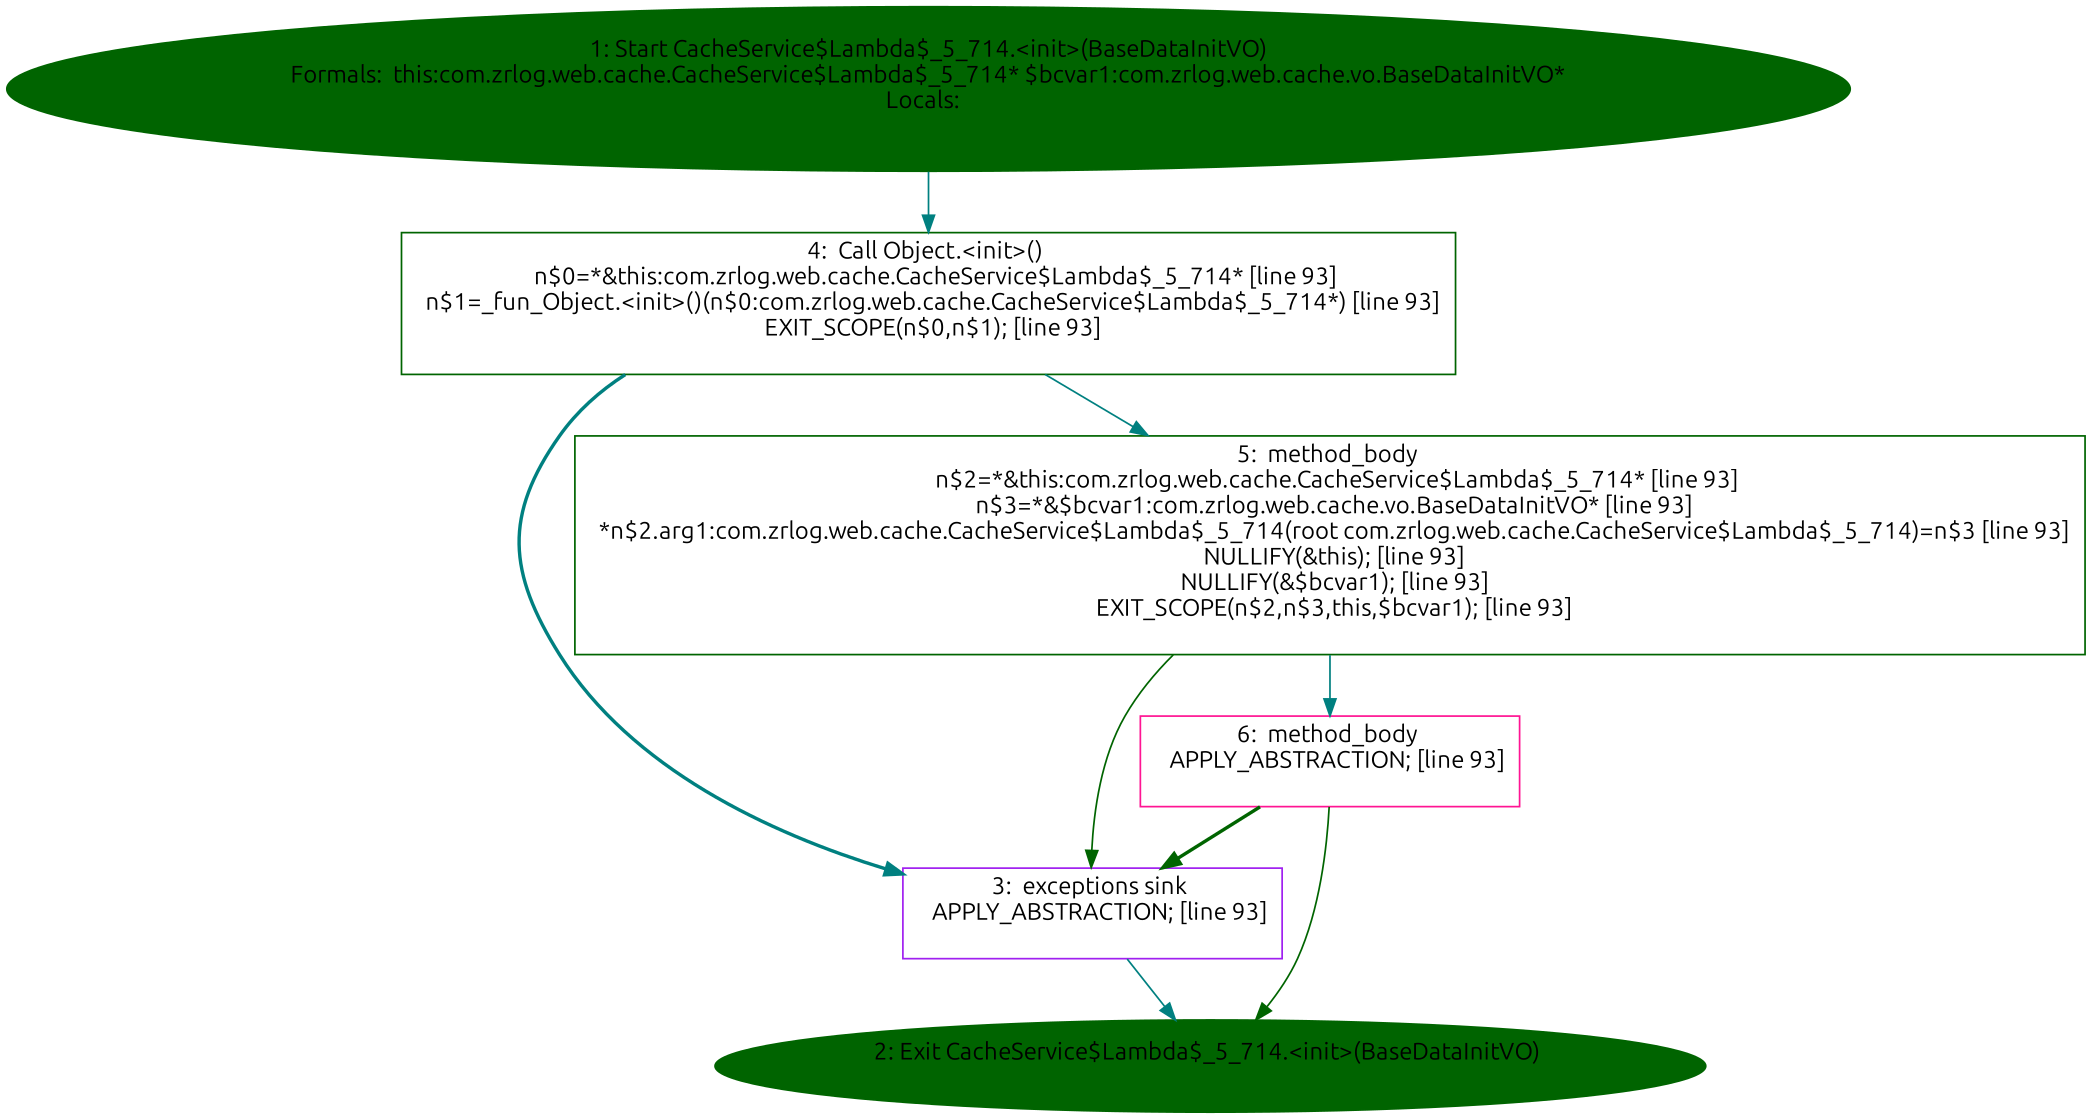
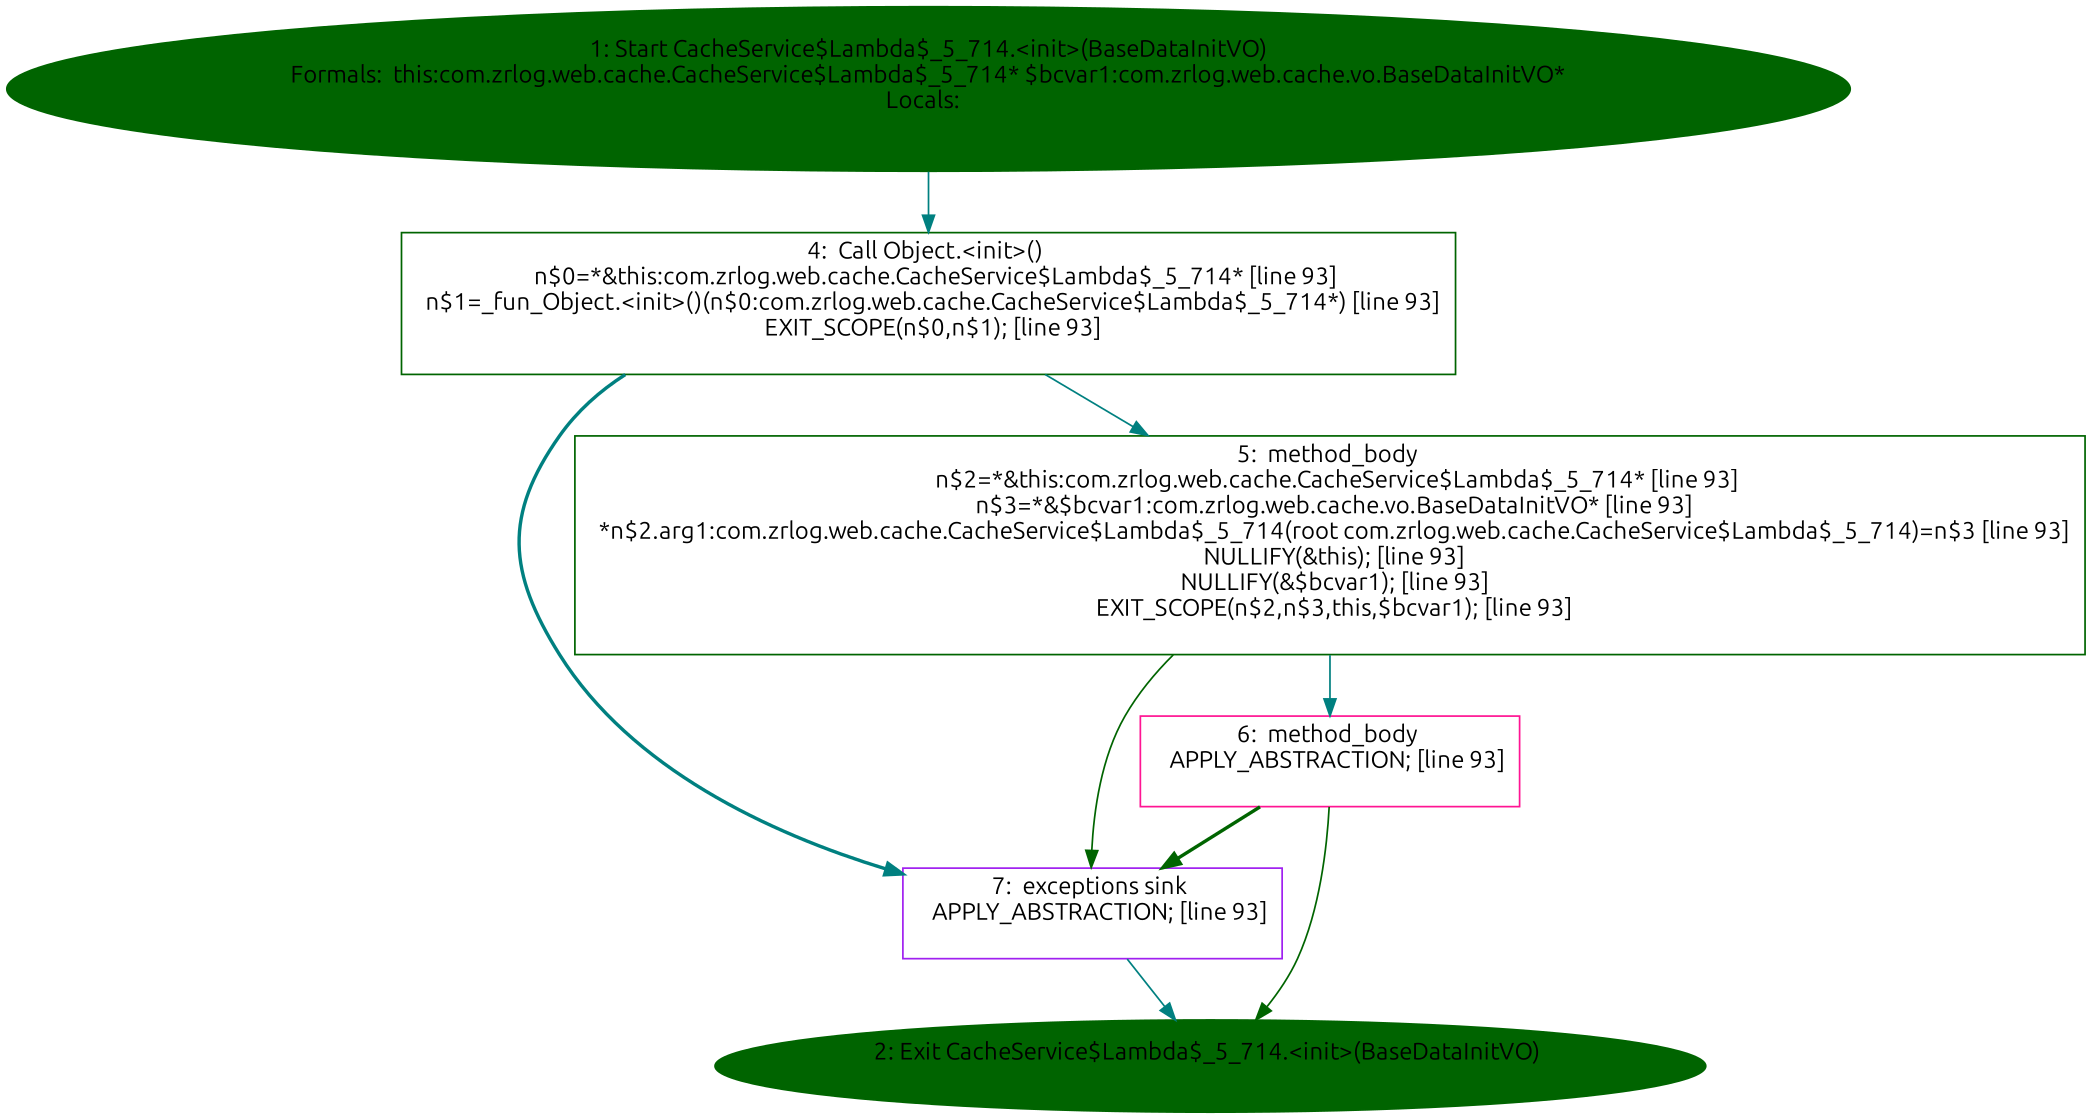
node "3:  exceptions sink APPLY_ABSTRACTION; [line 93]": label "3:  exceptions sink APPLY_ABSTRACTION; [line 93]" -> "7:  exceptions sink APPLY_ABSTRACTION; [line 93]"
